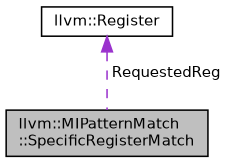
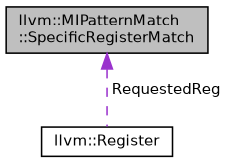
edge "llvm::MIPatternMatch ::SpecificRegisterMatch" -> "llvm::Register": reversed
